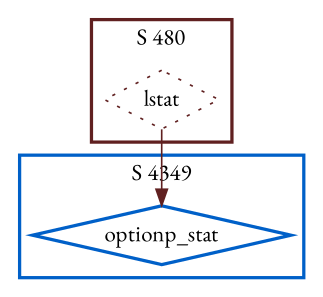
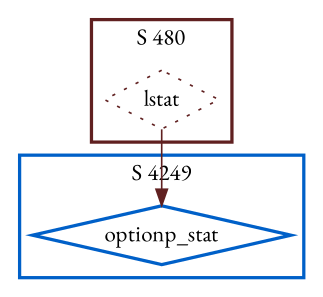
cluster "S 4349": label "S 4349" -> "S 4249"
